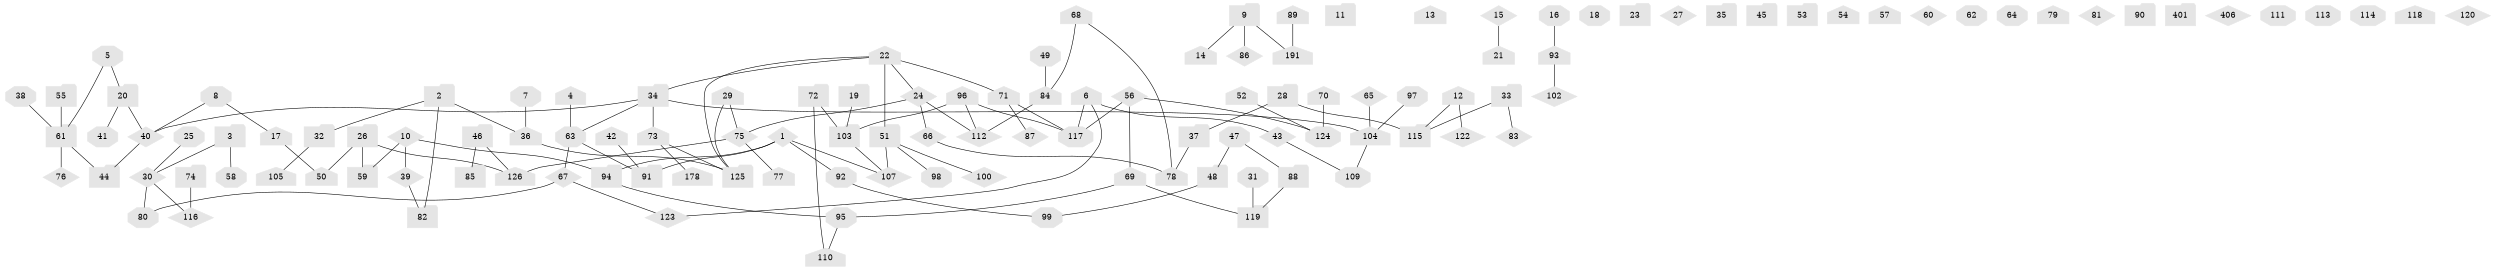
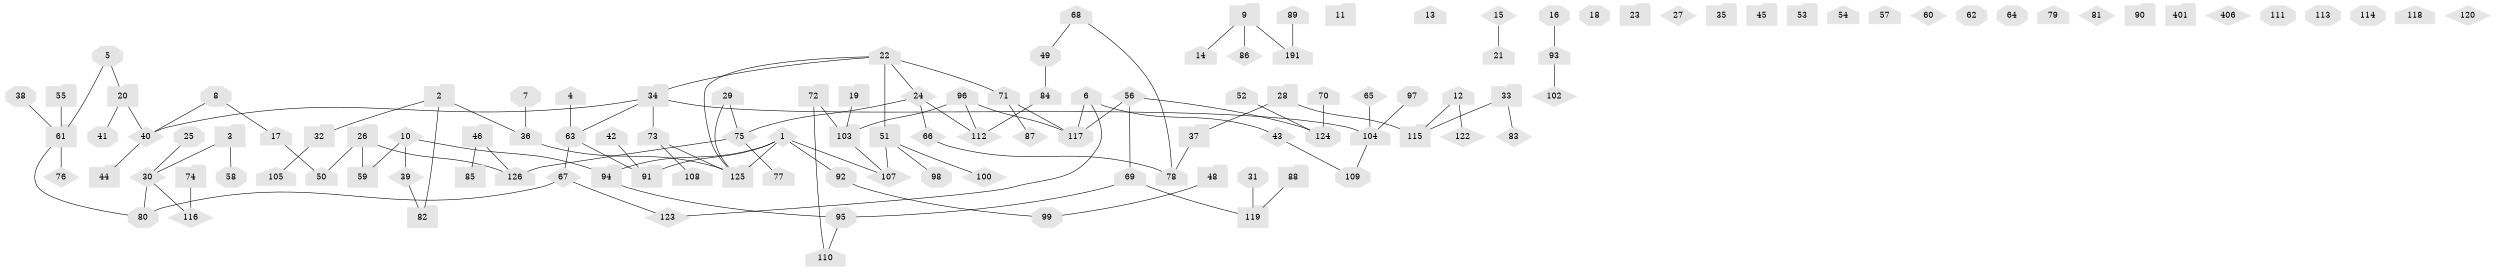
edge "68" -- "84": now "68" -- "49"
node "47": removed
edge "1" -- "125": added
edge "61" -- "44": now "61" -- "80"
node "178": label "178" -> "108"
